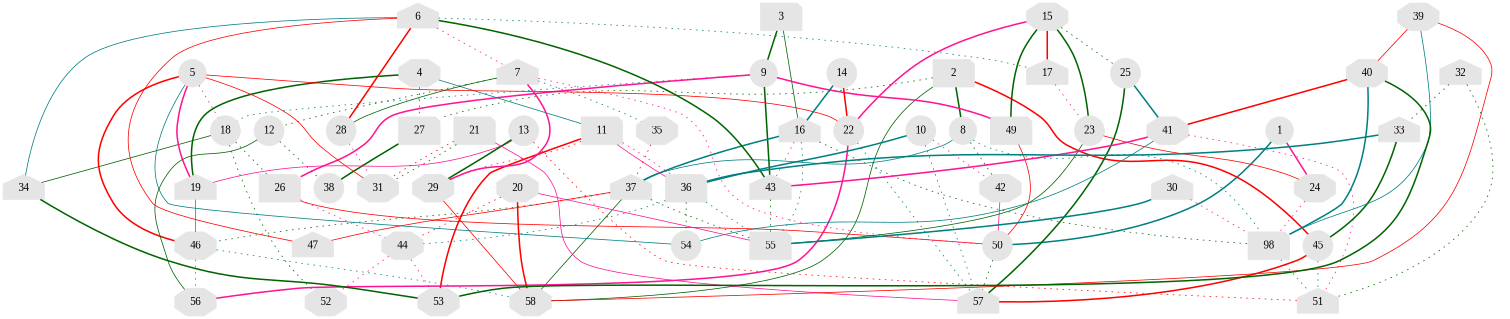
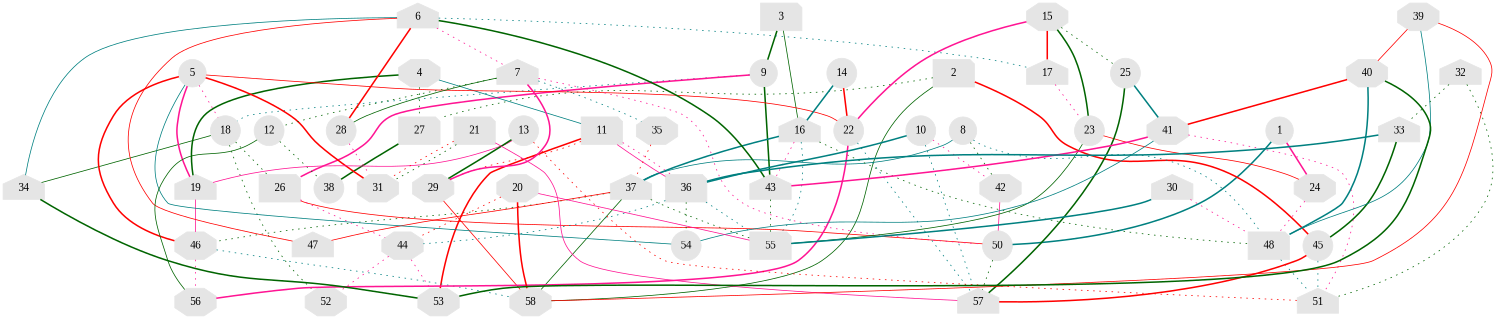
edge "2" -- "8": removed
edge "5" -- "31": style solid -> bold
node "49": removed
node "98": label "98" -> "48"
